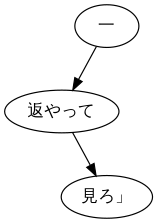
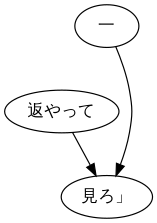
edge "一" -> "返やって": now "一" -> "見ろ」"
